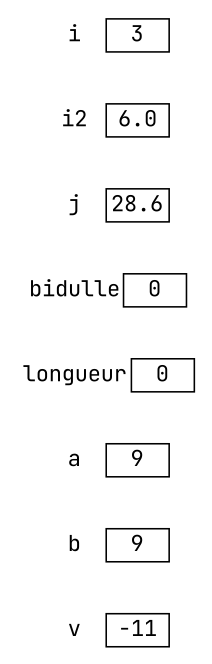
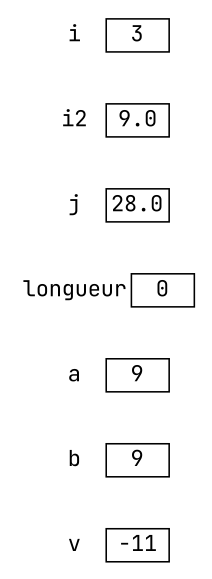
node "i2": text "6.0" -> "9.0"
node "j": text "28.6" -> "28.0"
node "bidulle": removed
